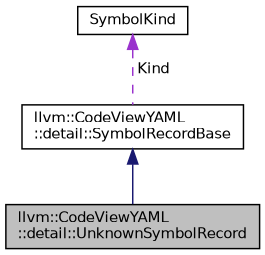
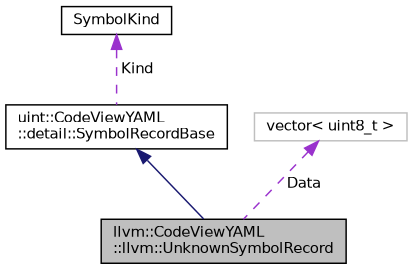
node "llvm::CodeViewYAML ::detail::SymbolRecordBase": label "llvm::CodeViewYAML ::detail::SymbolRecordBase" -> "uint::CodeViewYAML ::detail::SymbolRecordBase"
node "vector< uint8_t >": added
node "llvm::CodeViewYAML ::detail::UnknownSymbolRecord": label "llvm::CodeViewYAML ::detail::UnknownSymbolRecord" -> "llvm::CodeViewYAML ::llvm::UnknownSymbolRecord"
